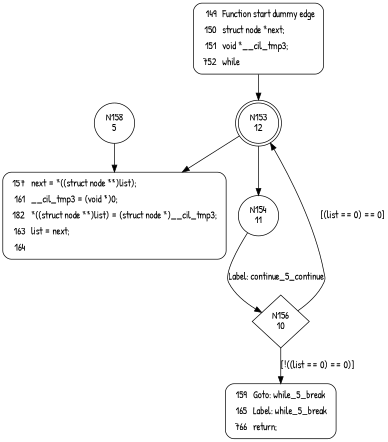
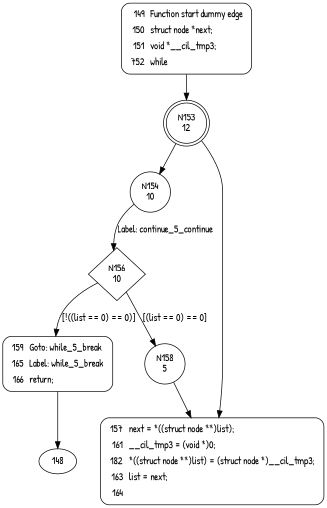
node "N154 11": label "N154 11" -> "N154 10"
edge "N156 10" -> "N153 12": now "N156 10" -> "N158 5"
node "159": text "766" -> "166"
node "148": added
